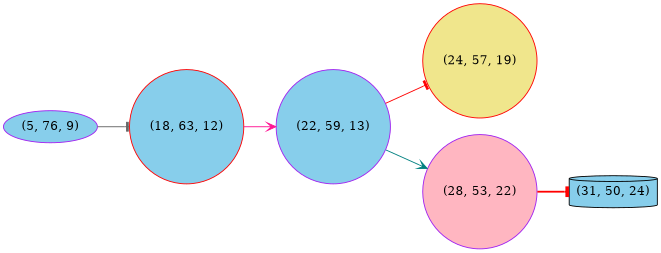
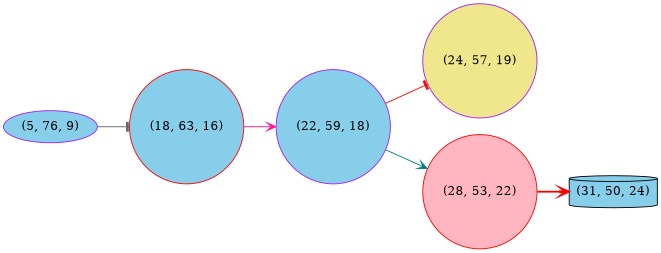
node "(24, 57, 19)": color red -> purple
node "(18, 63, 12)": label "(18, 63, 12)" -> "(18, 63, 16)"
node "(22, 59, 13)": label "(22, 59, 13)" -> "(22, 59, 18)"
node "(28, 53, 22)": color purple -> red
edge "(28, 53, 22)" -> "(31, 50, 24)": arrowhead tee -> vee
